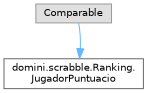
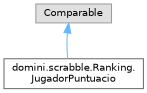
edge "Comparable" -> "domini.scrabble.Ranking. JugadorPuntuacio": reversed
